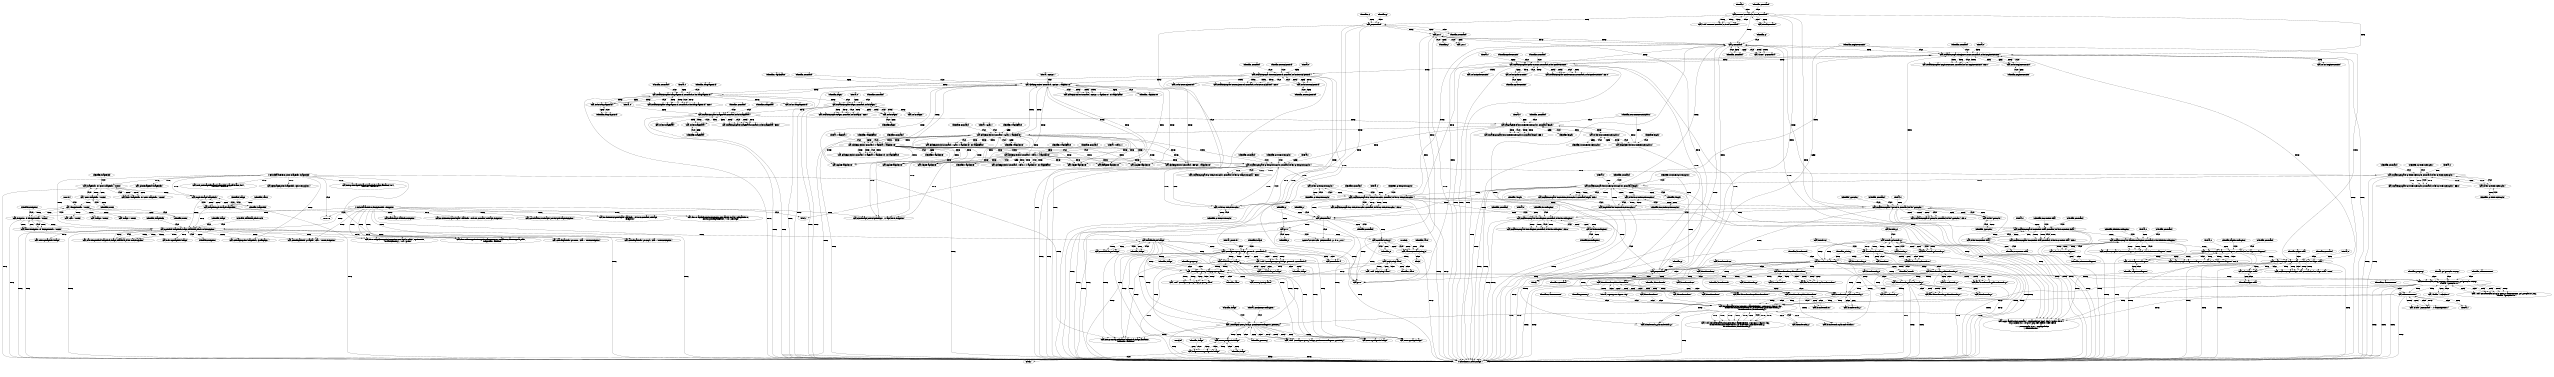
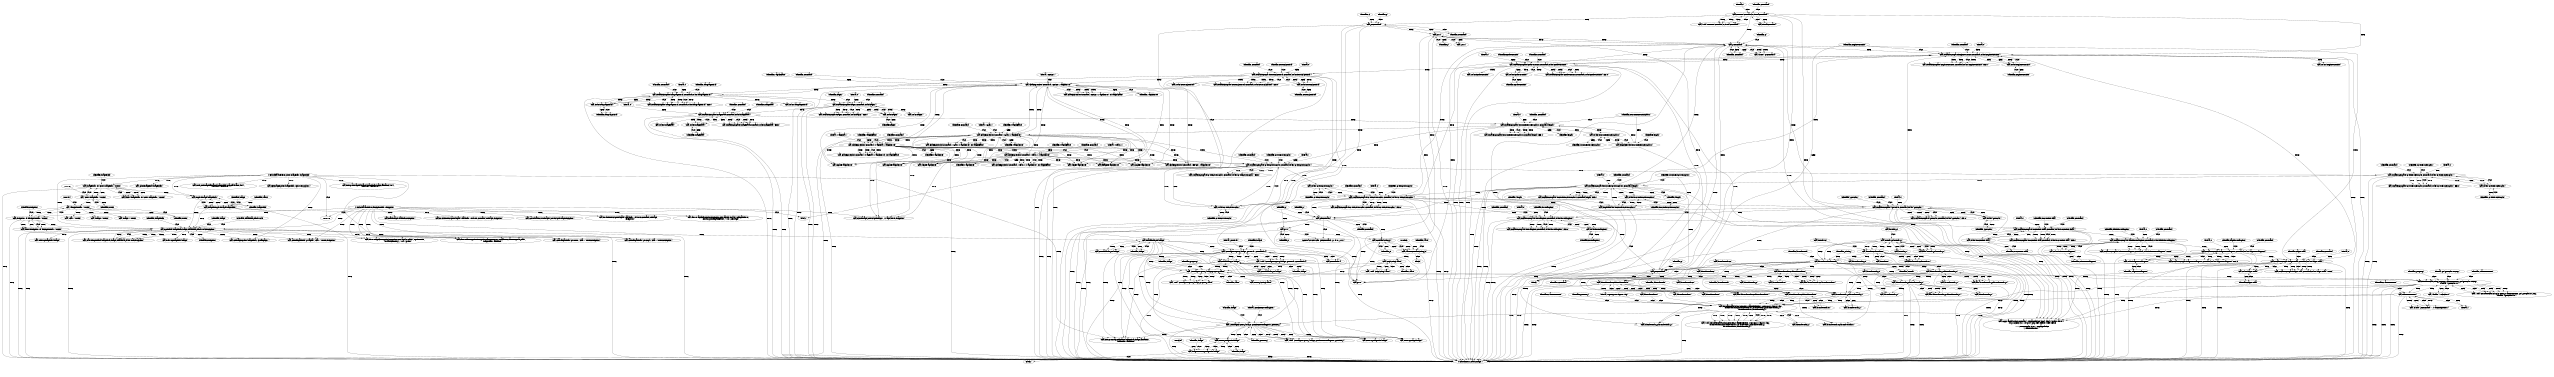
node "(Call,LanguageLevel(DocumentProcessColors,command,length))": label "(Call,LanguageLevel(DocumentProcessColors,command,length))" -> "(Call,LocaleNCompare(DocumentProcessColors,command,length))"
node "1000167": added
